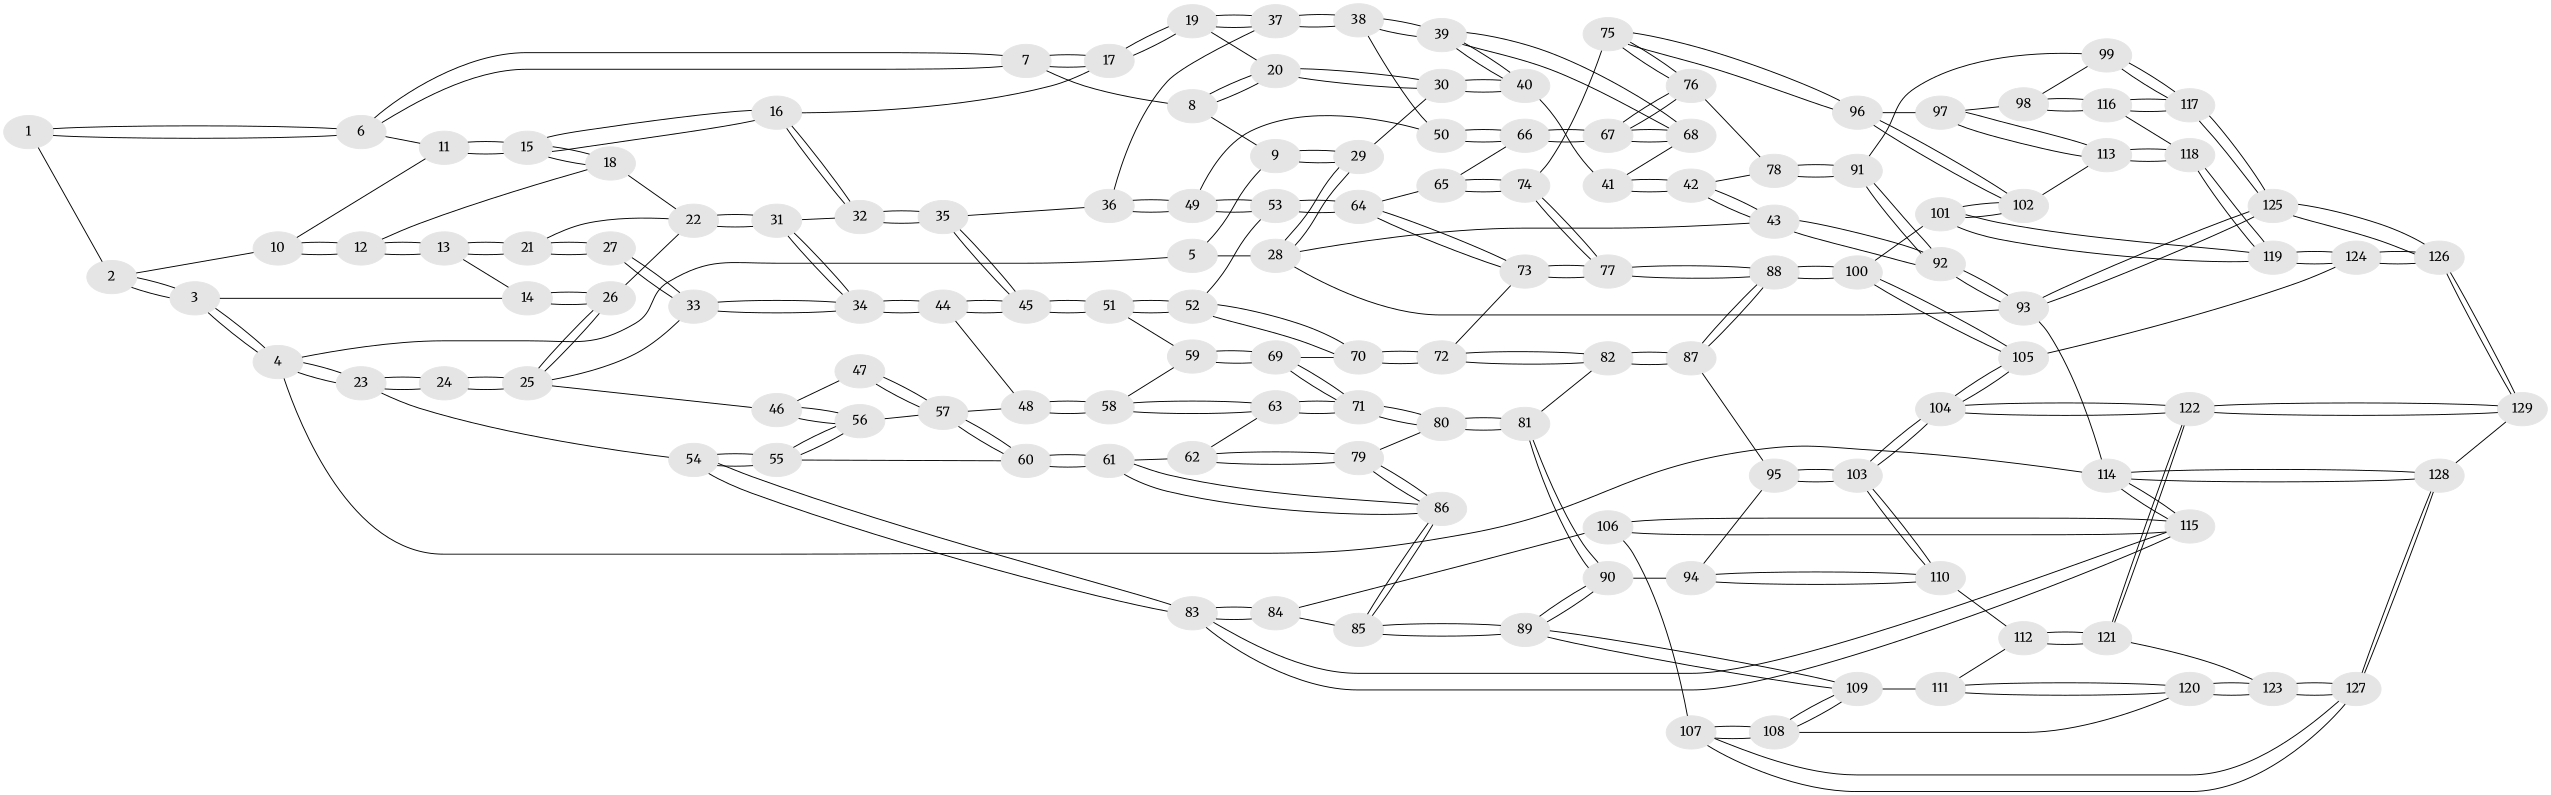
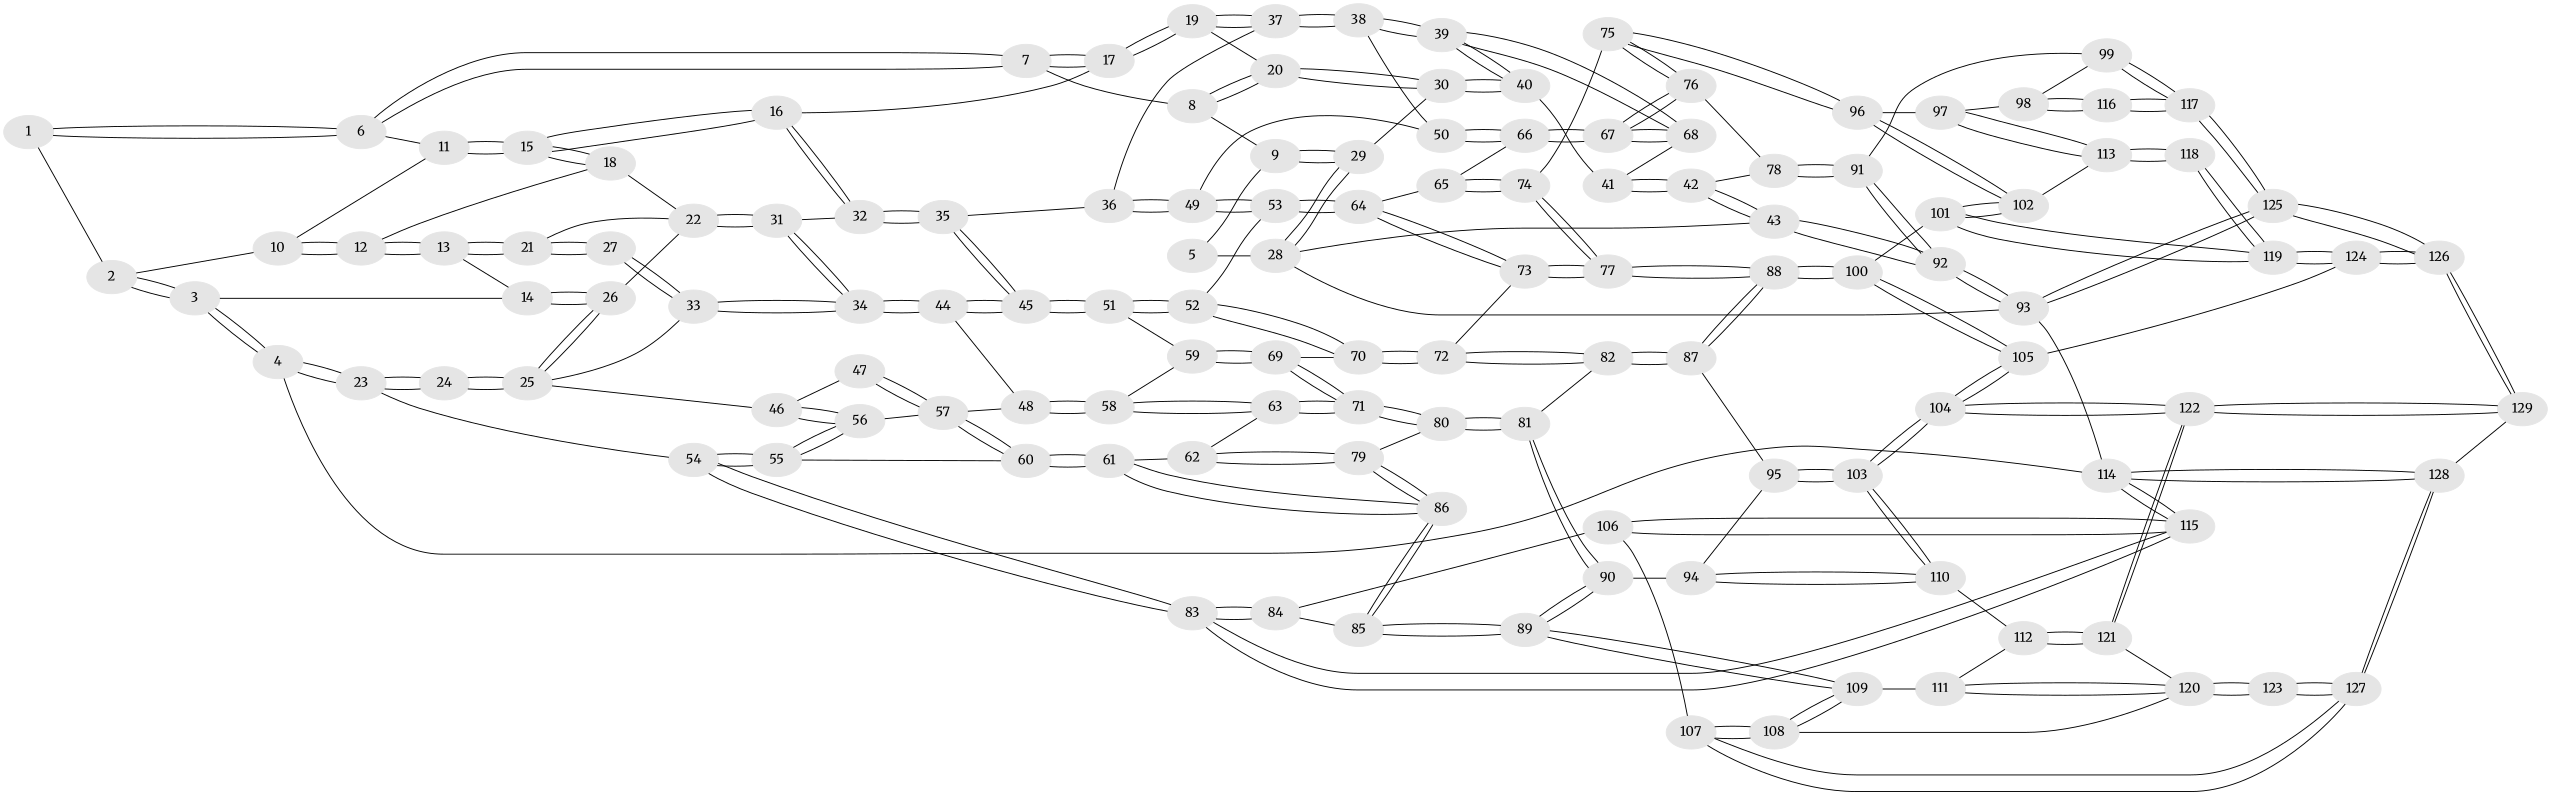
edge "116" -- "118": removed
edge "5" -- "4": removed
edge "121" -- "123": now "121" -- "120"
